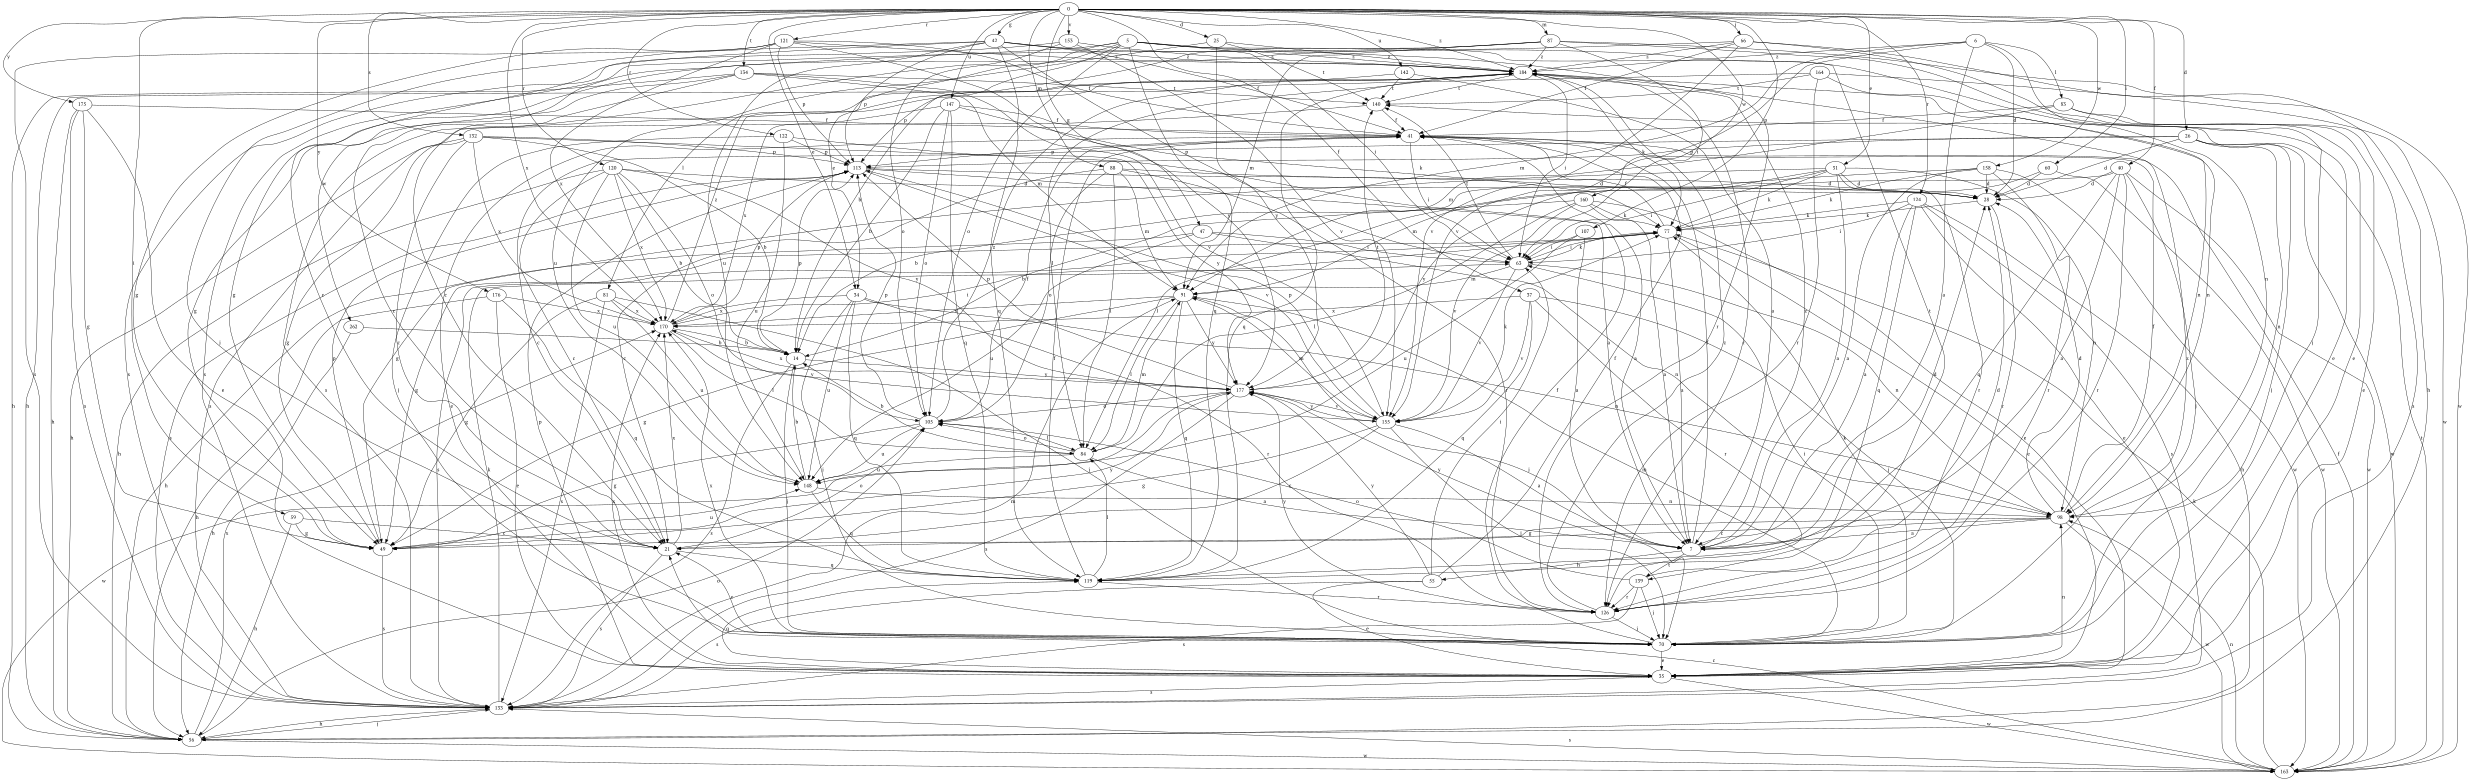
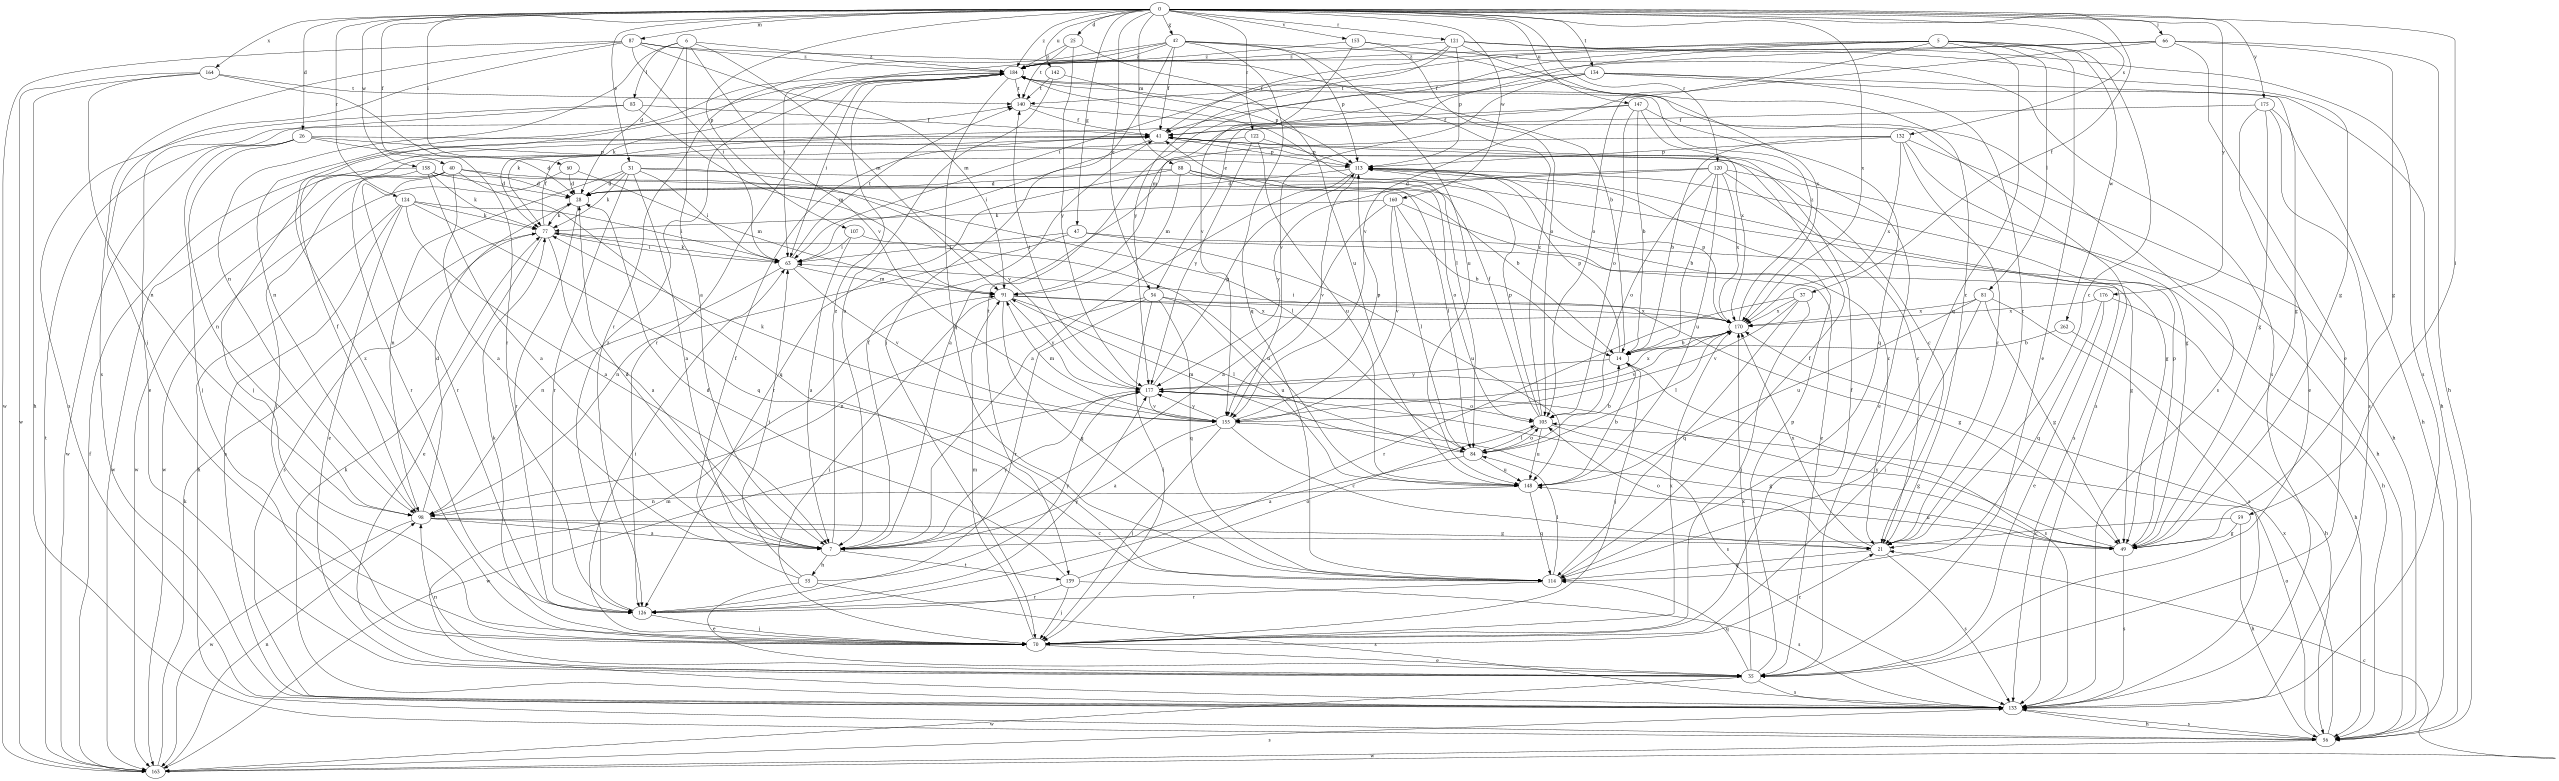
edge "0" -> "164": added, label "x"
edge "42" -> "63": label "p" -> "i"
node "119": label "119" -> "114"
edge "56" -> "133": label "j" -> "s"
